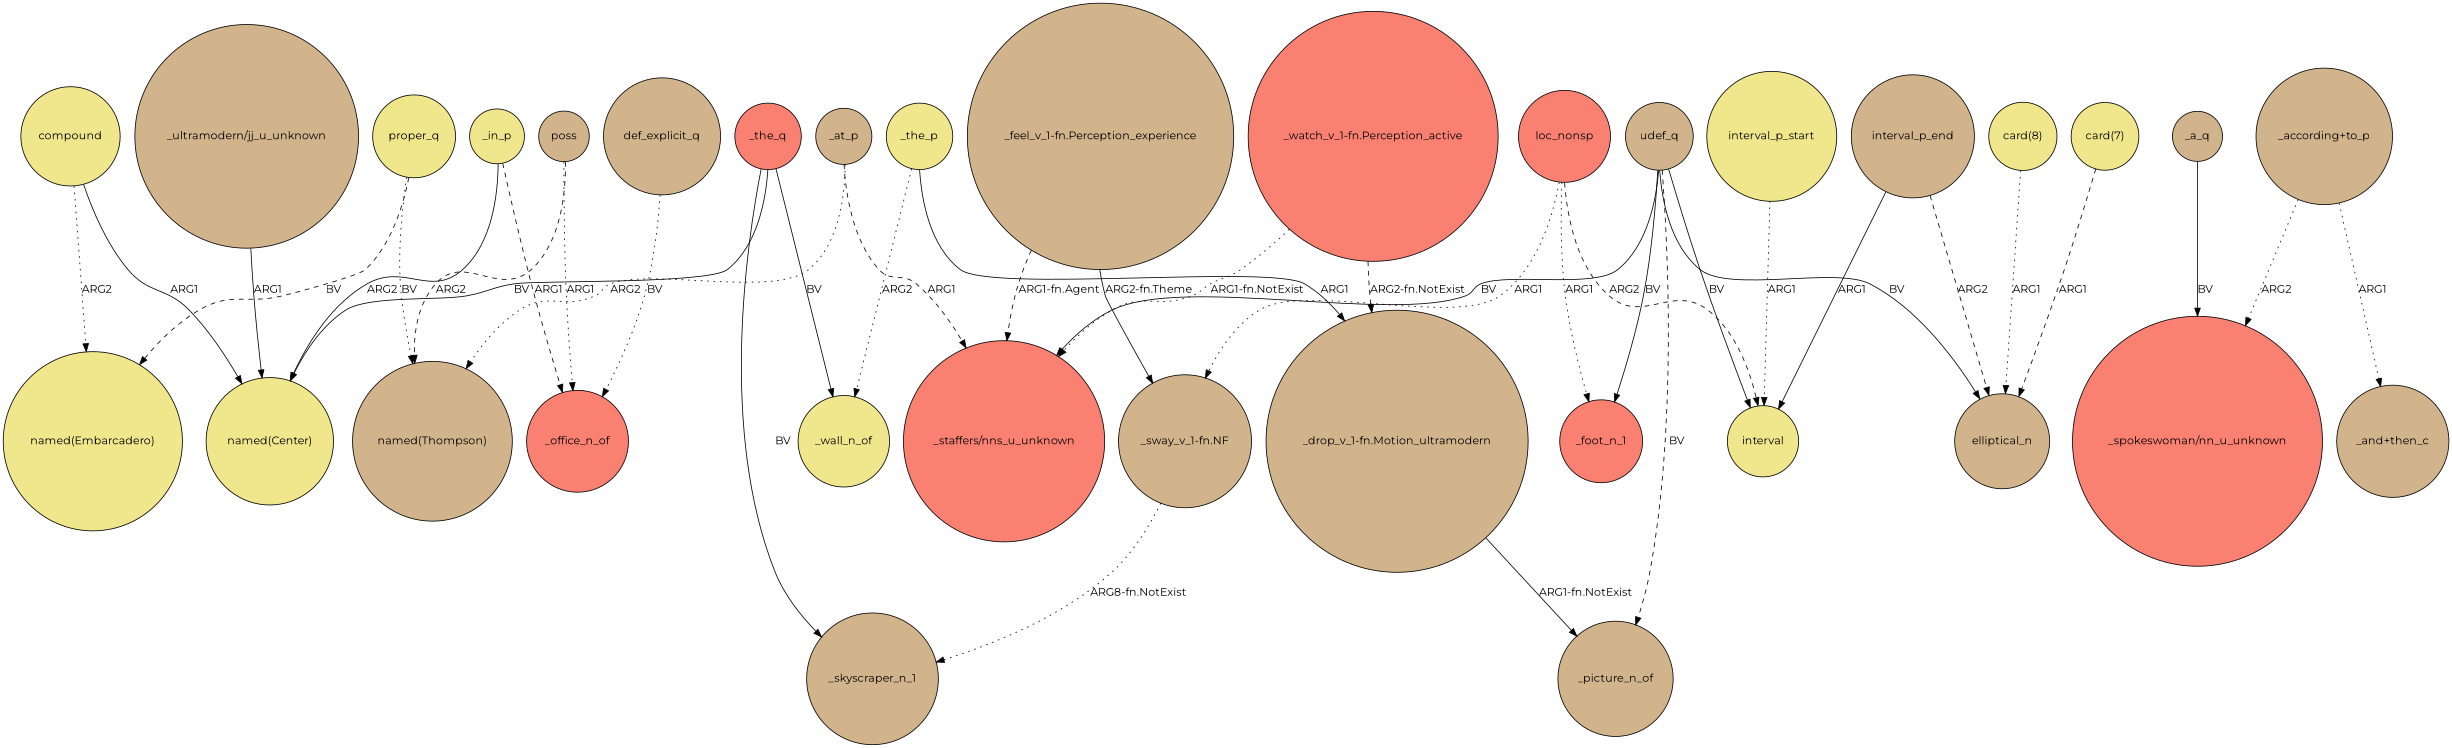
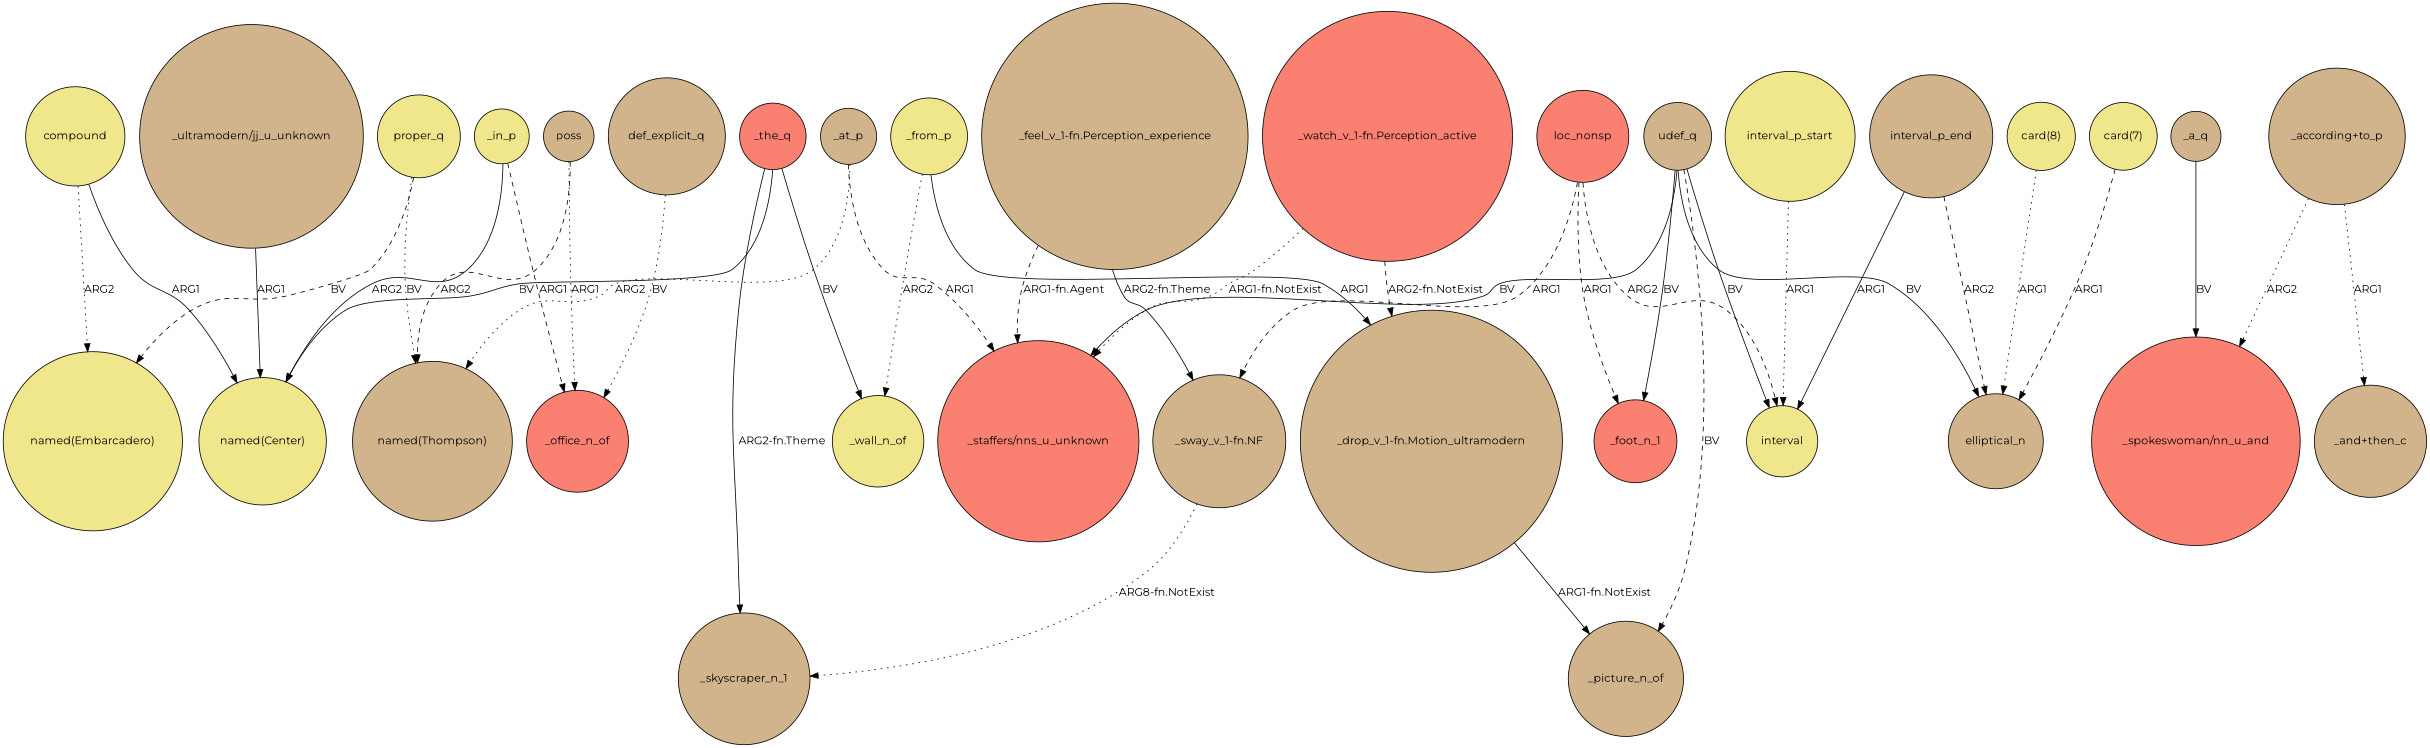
node "_the_p": label "_the_p" -> "_from_p"
edge "loc_nonsp" -> "_foot_n_1": style dotted -> dashed
edge "loc_nonsp" -> "_sway_v_1-fn.NF": style dotted -> dashed
edge "_the_q" -> "_skyscraper_n_1": label "BV" -> "ARG2-fn.Theme"
node "_spokeswoman/nn_u_unknown": label "_spokeswoman/nn_u_unknown" -> "_spokeswoman/nn_u_and"
